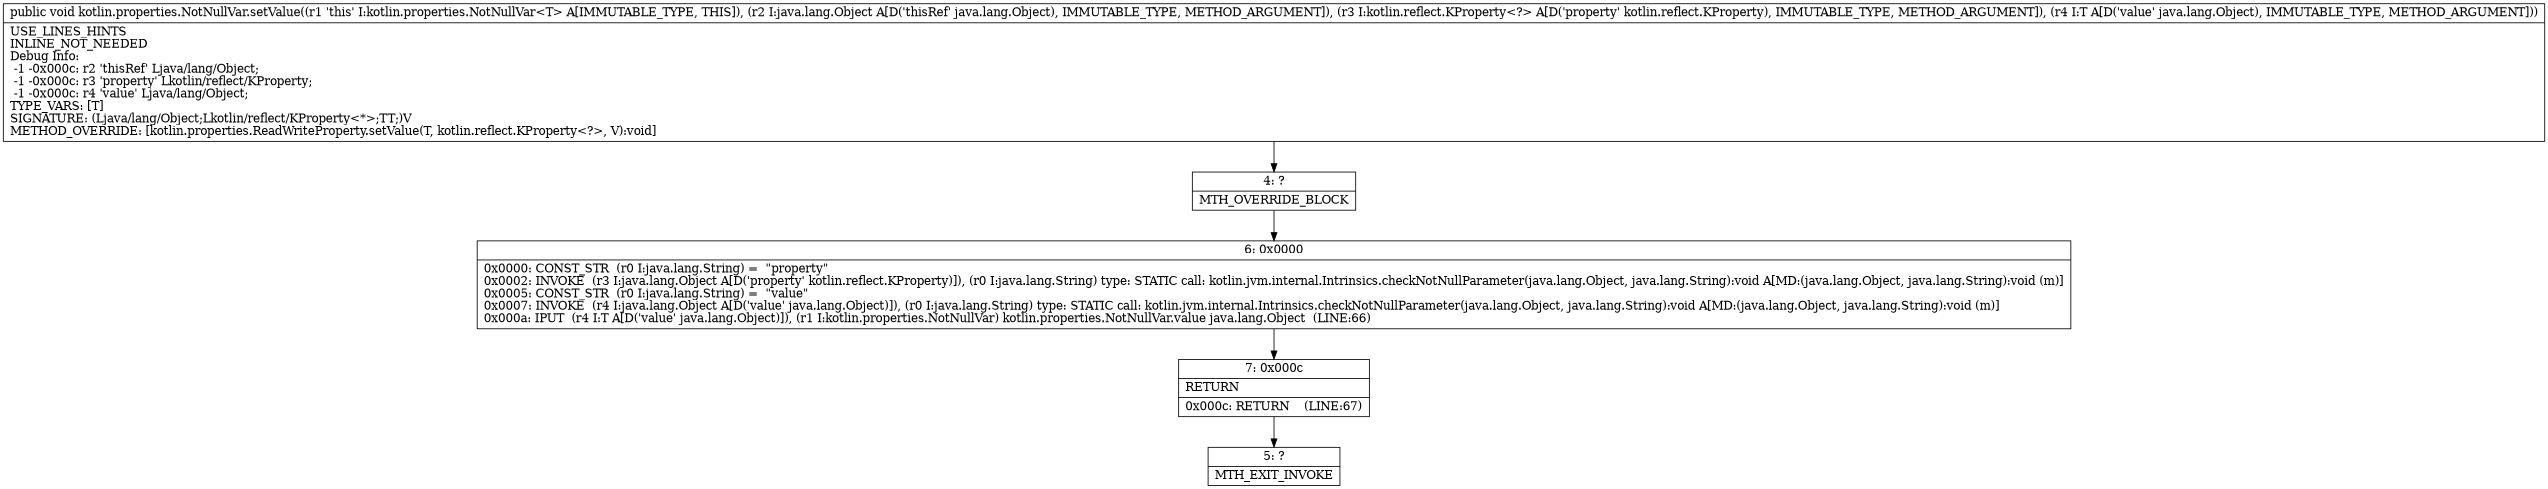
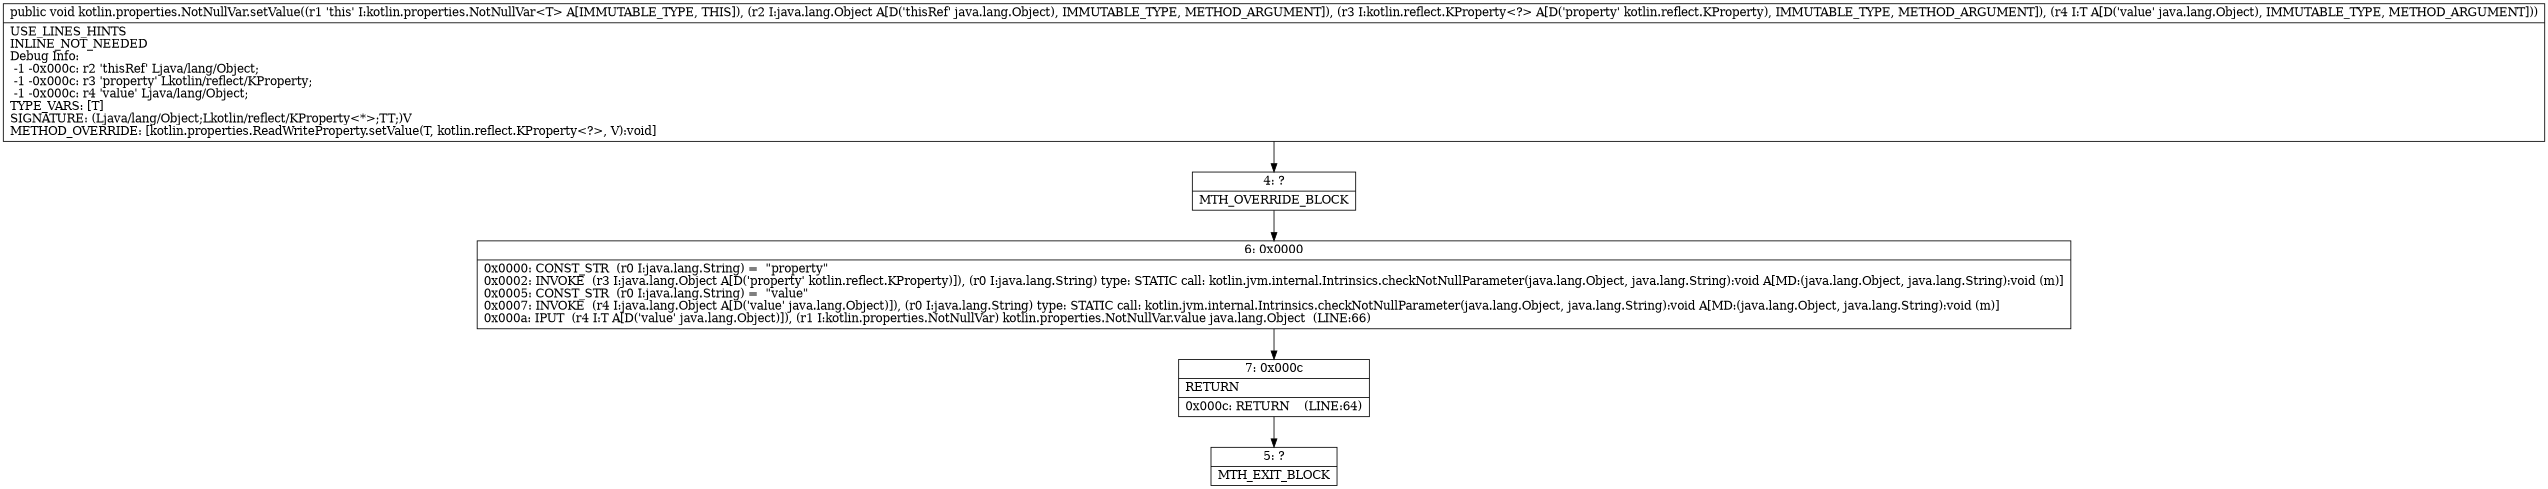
node "7: 0x000c": text "0x000c: RETURN    (LINE:67)" -> "0x000c: RETURN    (LINE:64)"
node "5: ?": text "MTH_EXIT_INVOKE" -> "MTH_EXIT_BLOCK"
